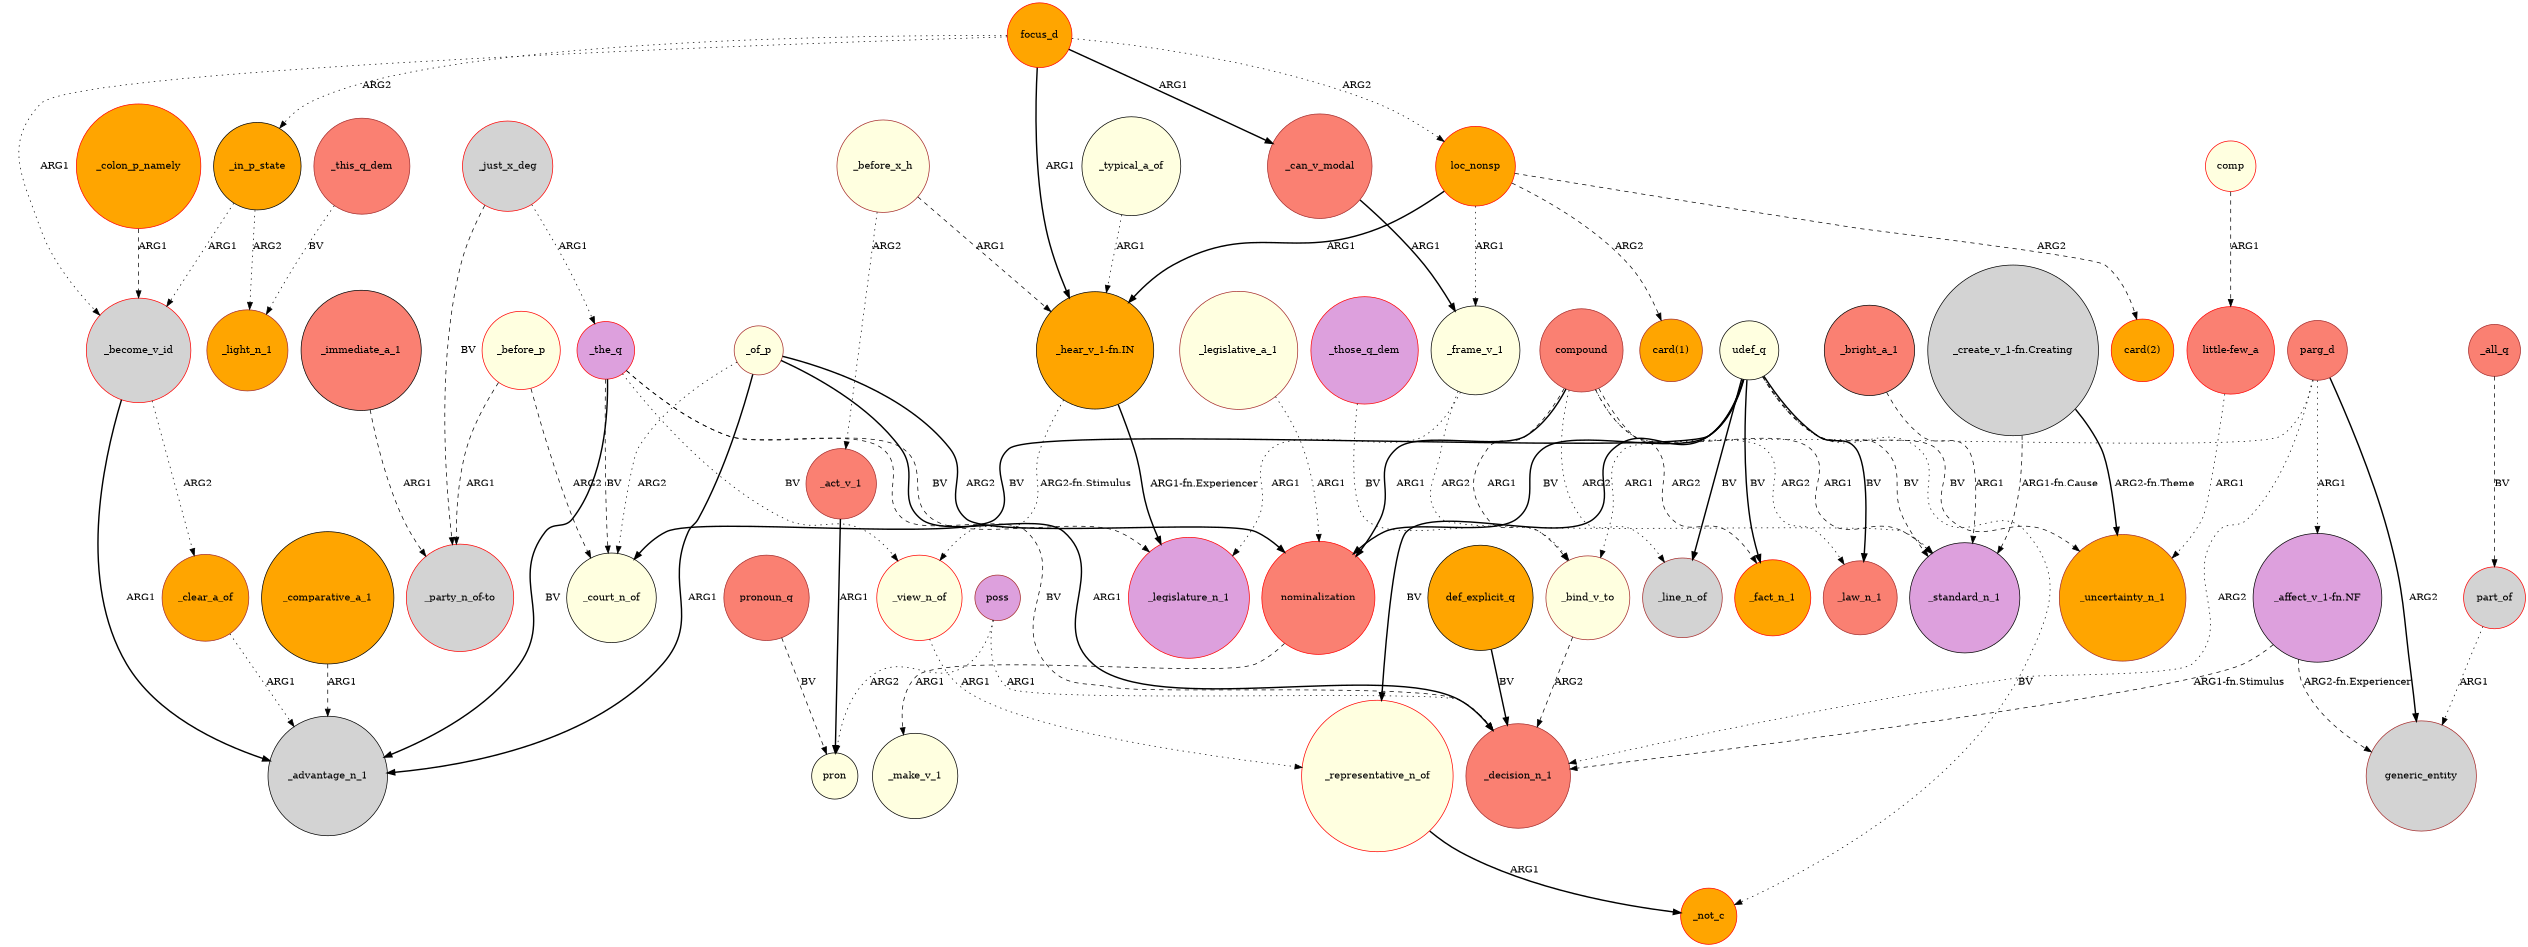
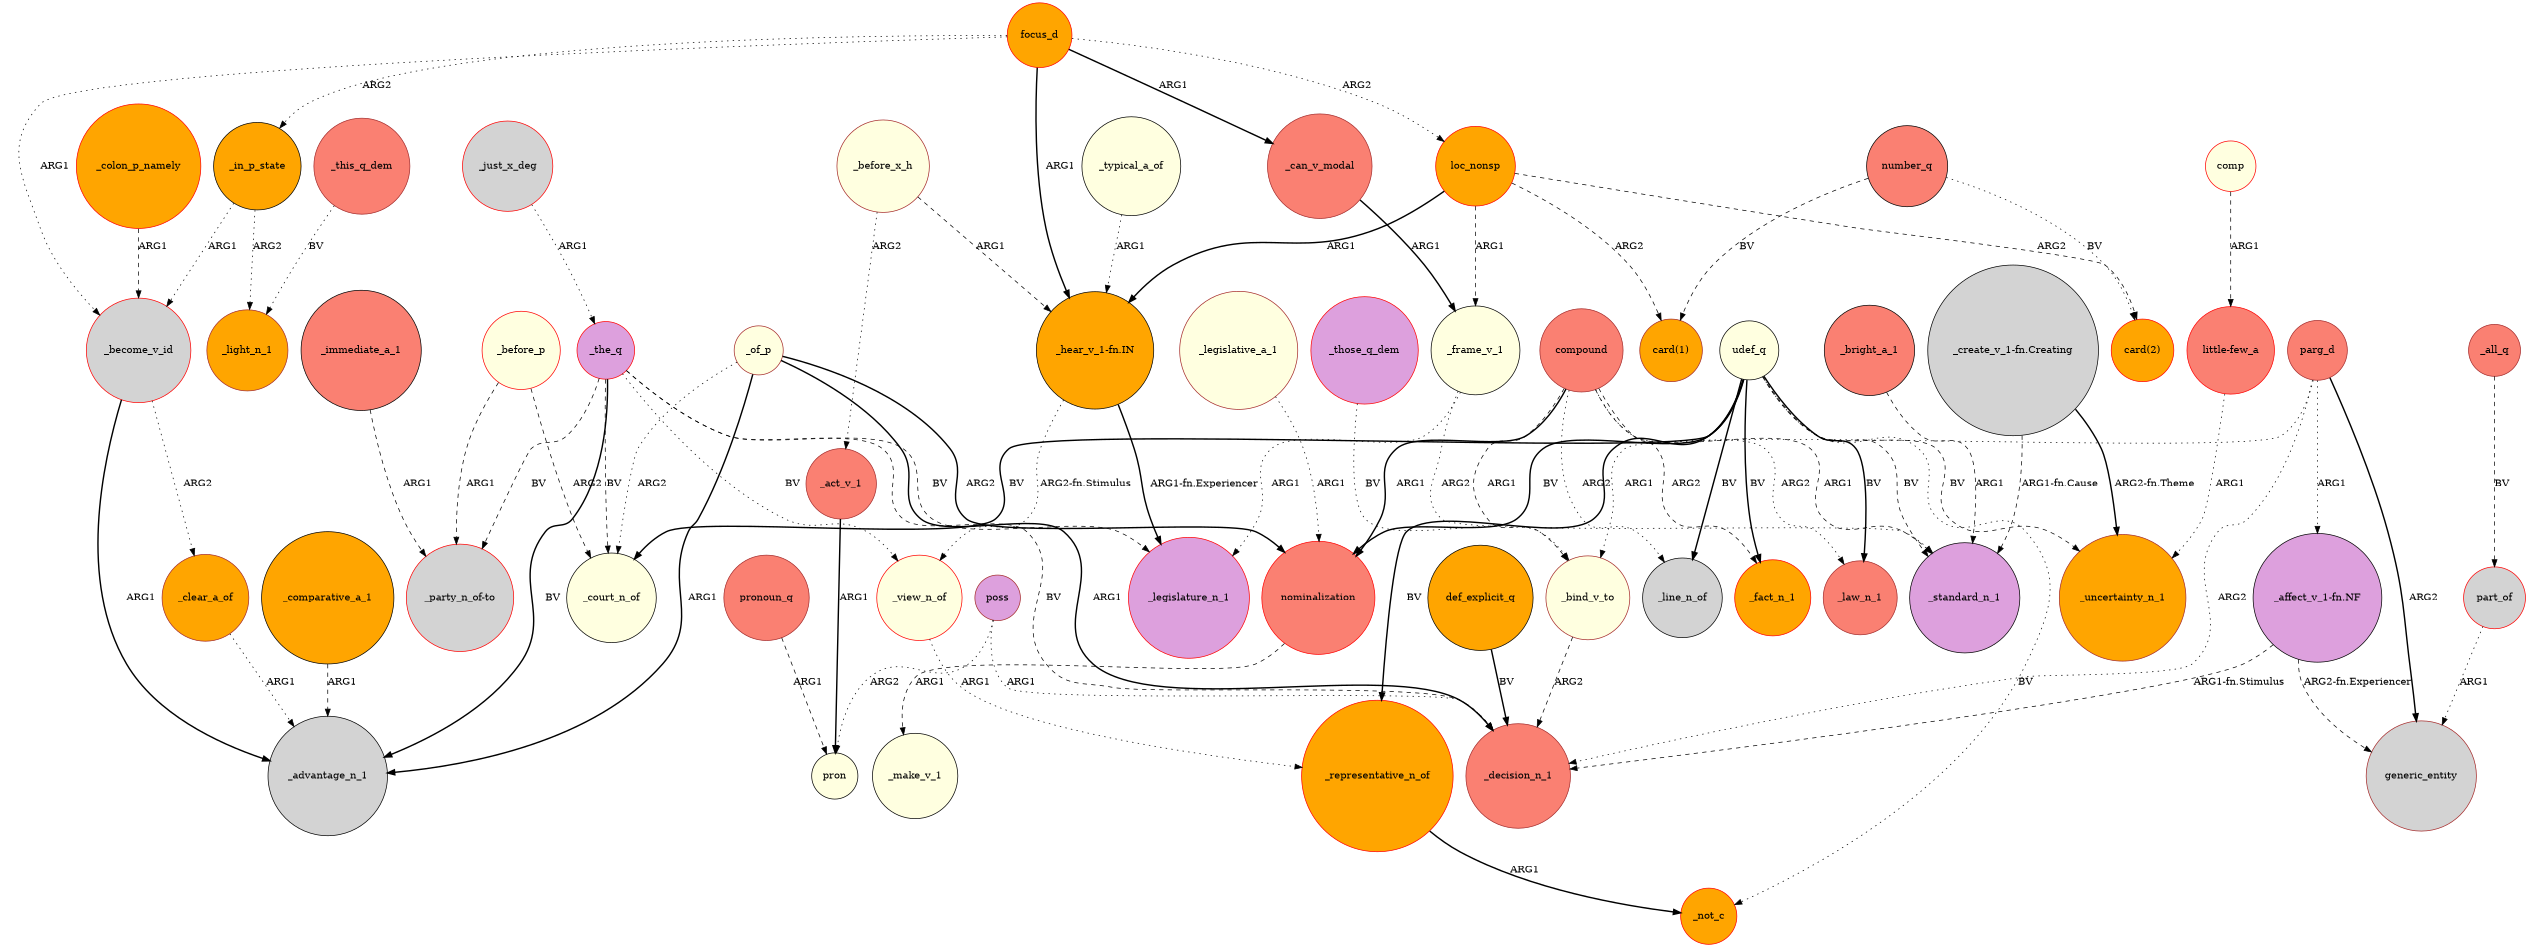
node "number_q": added
edge "loc_nonsp" -> "_frame_v_1": style dotted -> dashed
edge "_just_x_deg" -> "_party_n_of-to": now "_the_q" -> "_party_n_of-to"
node "_line_n_of": color brown -> black
edge "pronoun_q" -> "pron": label "BV" -> "ARG1"
node "_representative_n_of": fillcolor lightyellow -> orange
